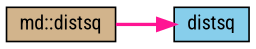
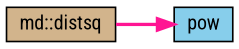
node "distsq": label "distsq" -> "pow"
